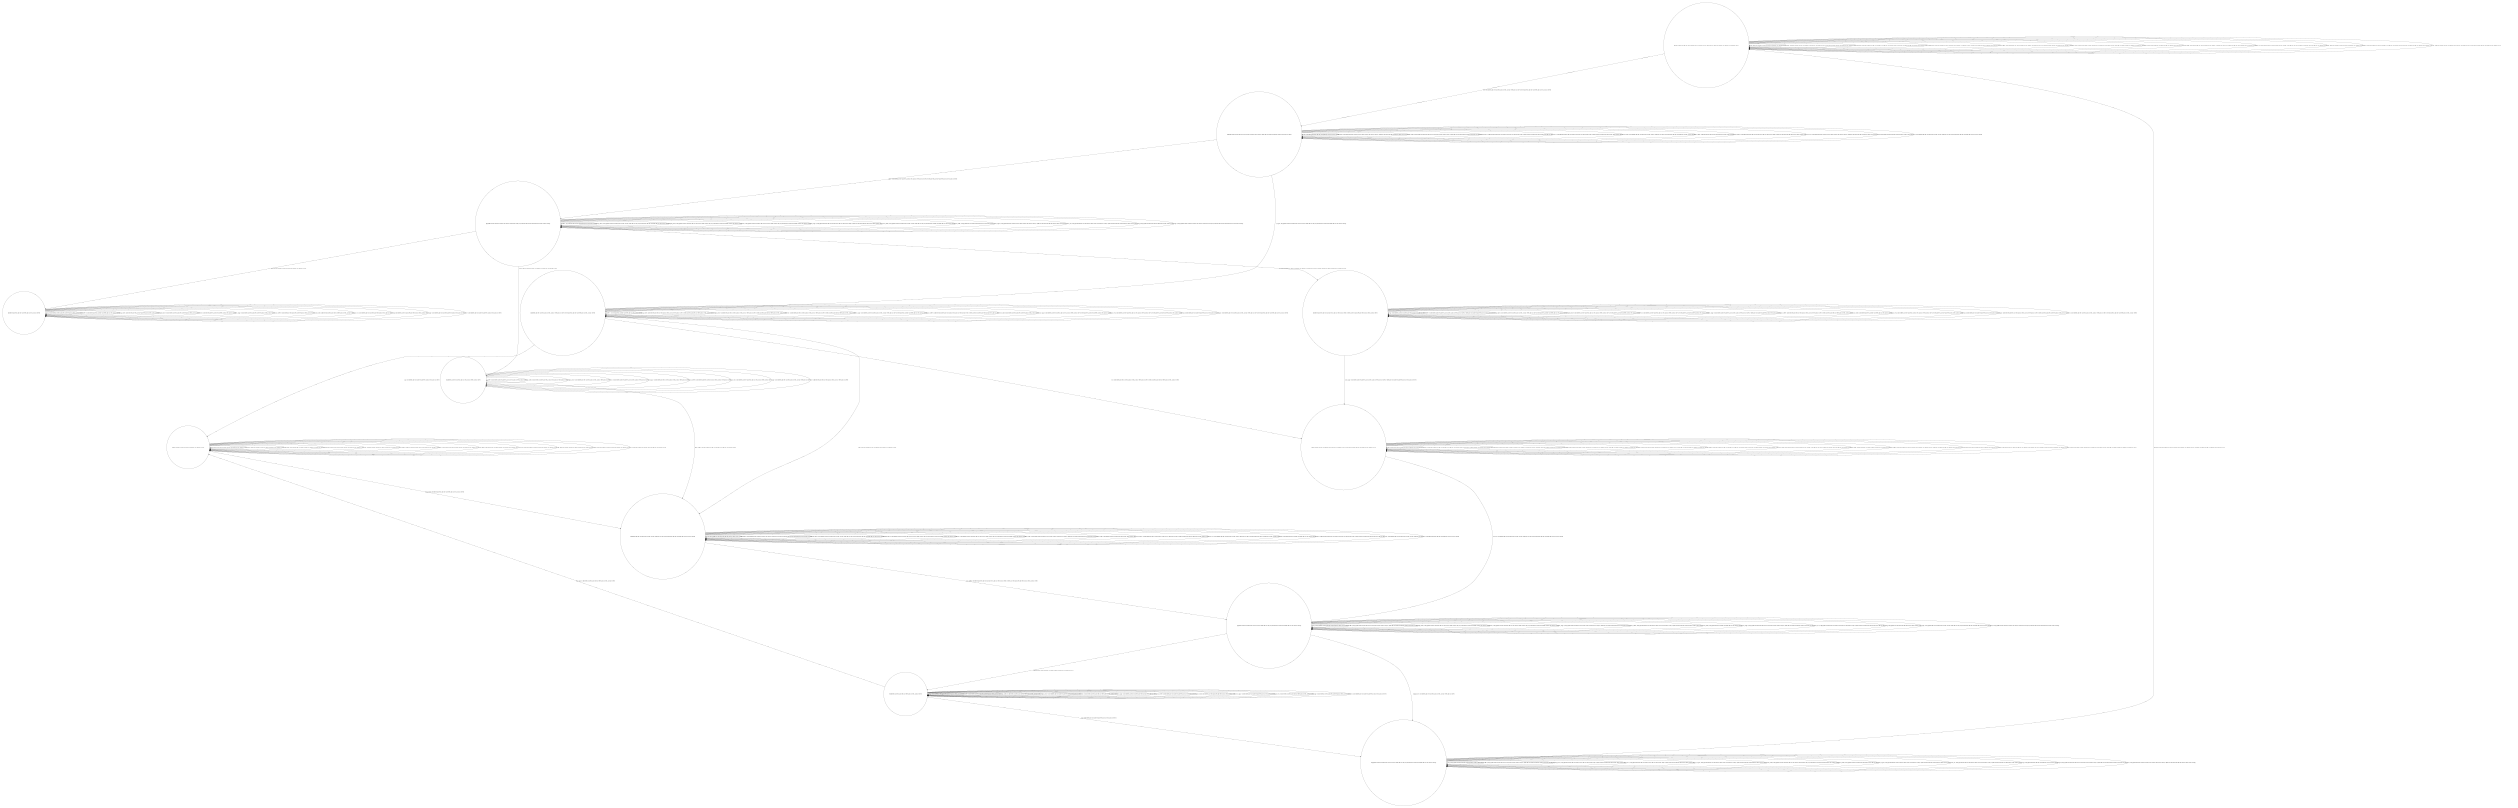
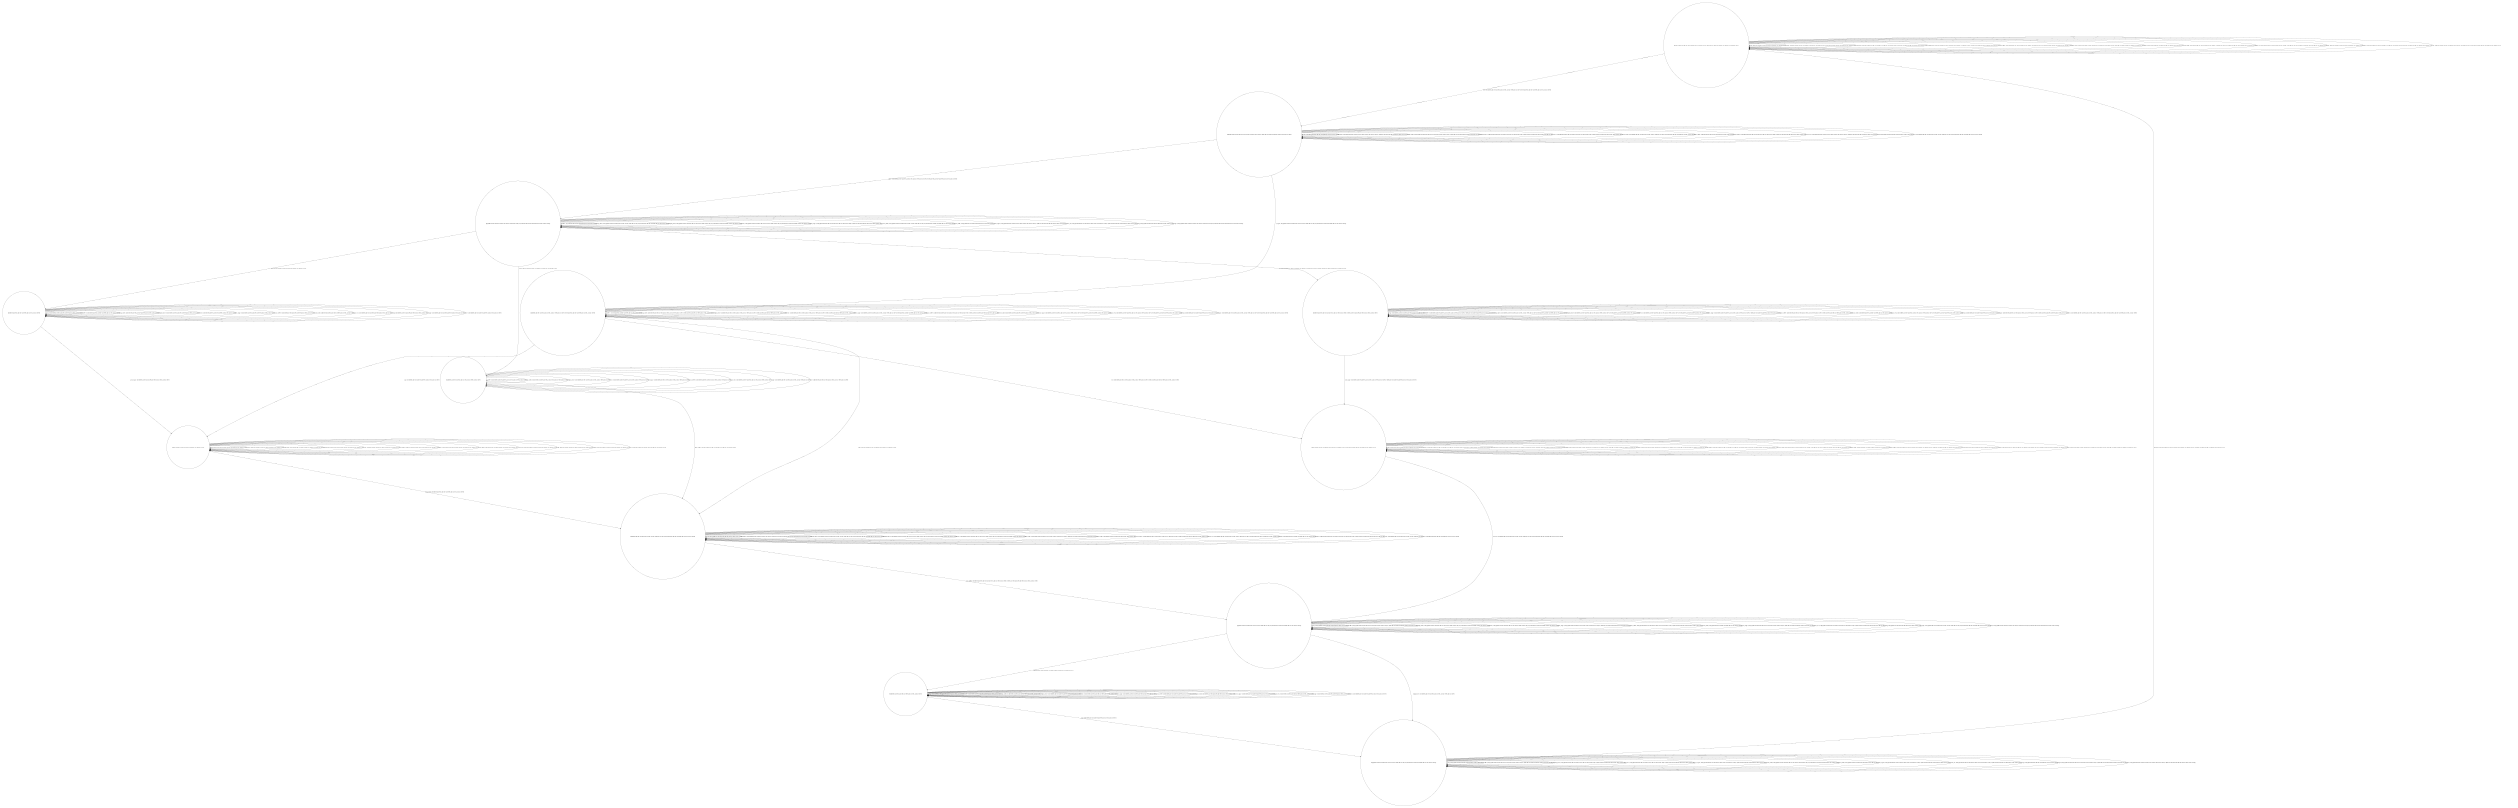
edge "10@[((EUR and TEA and CAP and TON and not DOL and not COF))]" -> "6@[((EUR and TEA and CAP and TON and not DOL and not COF))]": now "4@[((EUR and TEA and CAP and TON and not DOL and not COF))]" -> "6@[((EUR and TEA and CAP and TON and not DOL and not COF))]"
